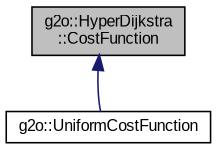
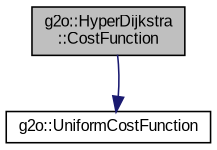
edge "g2o::UniformCostFunction" -> "g2o::HyperDijkstra ::CostFunction": reversed
